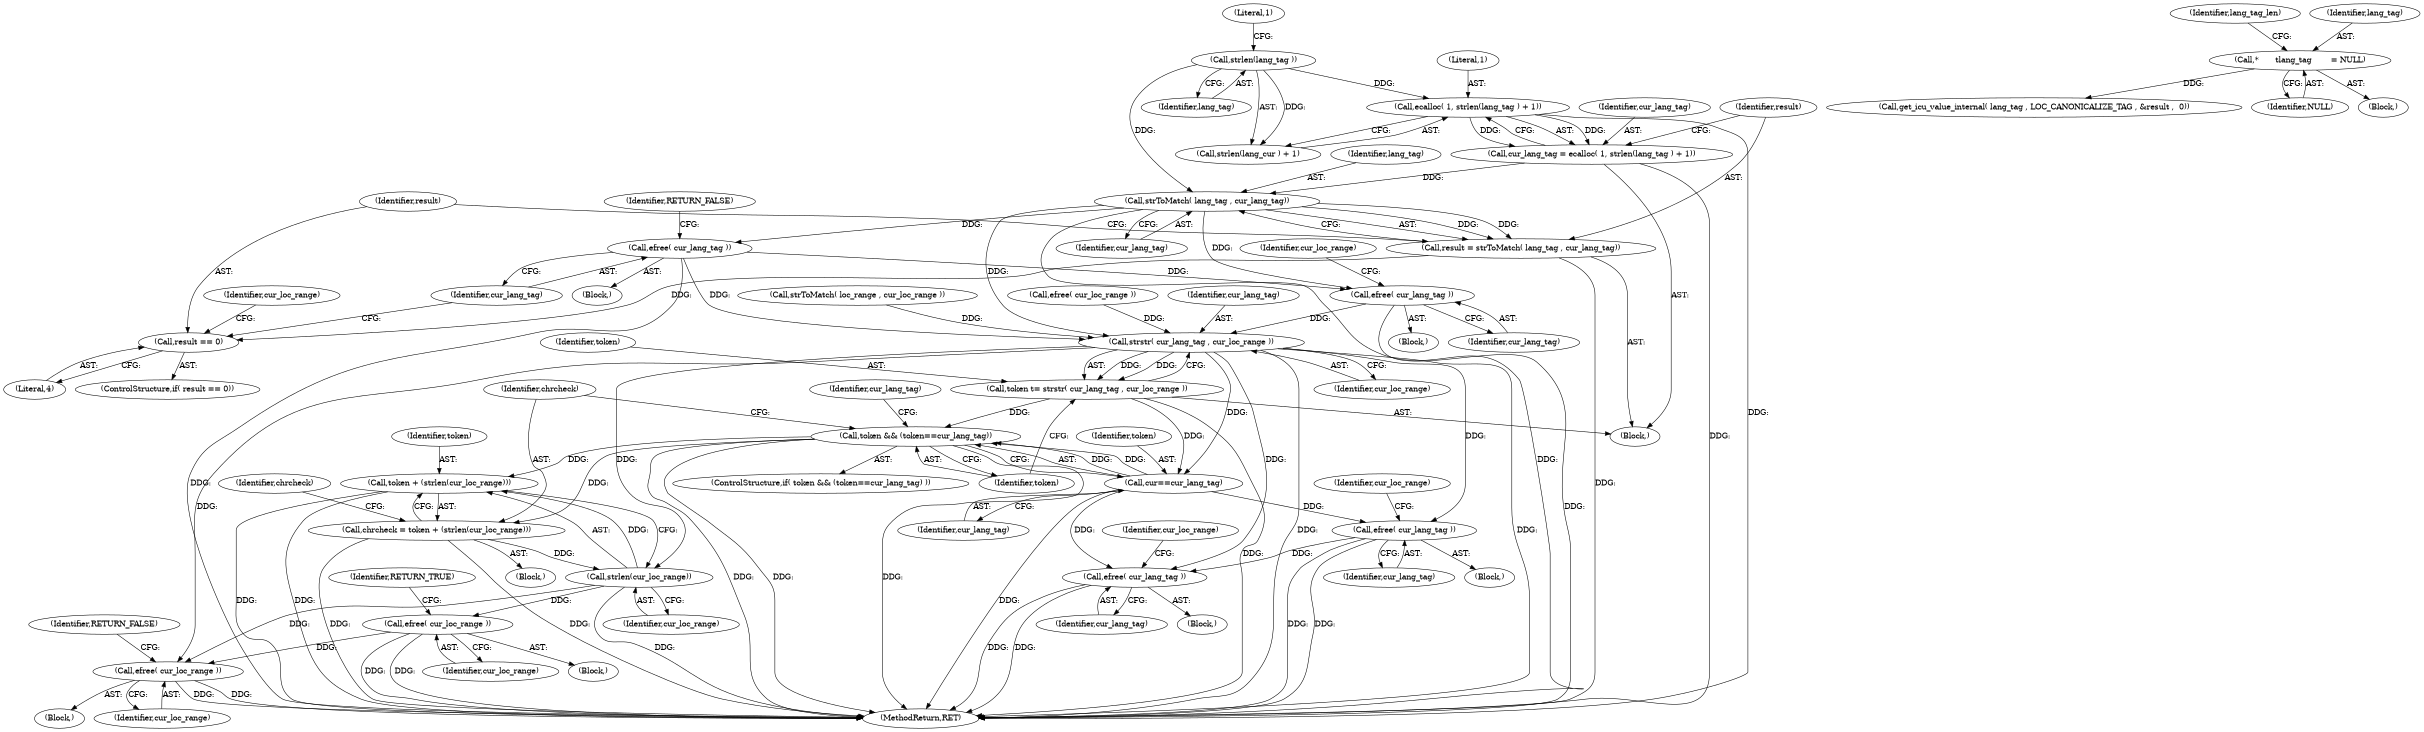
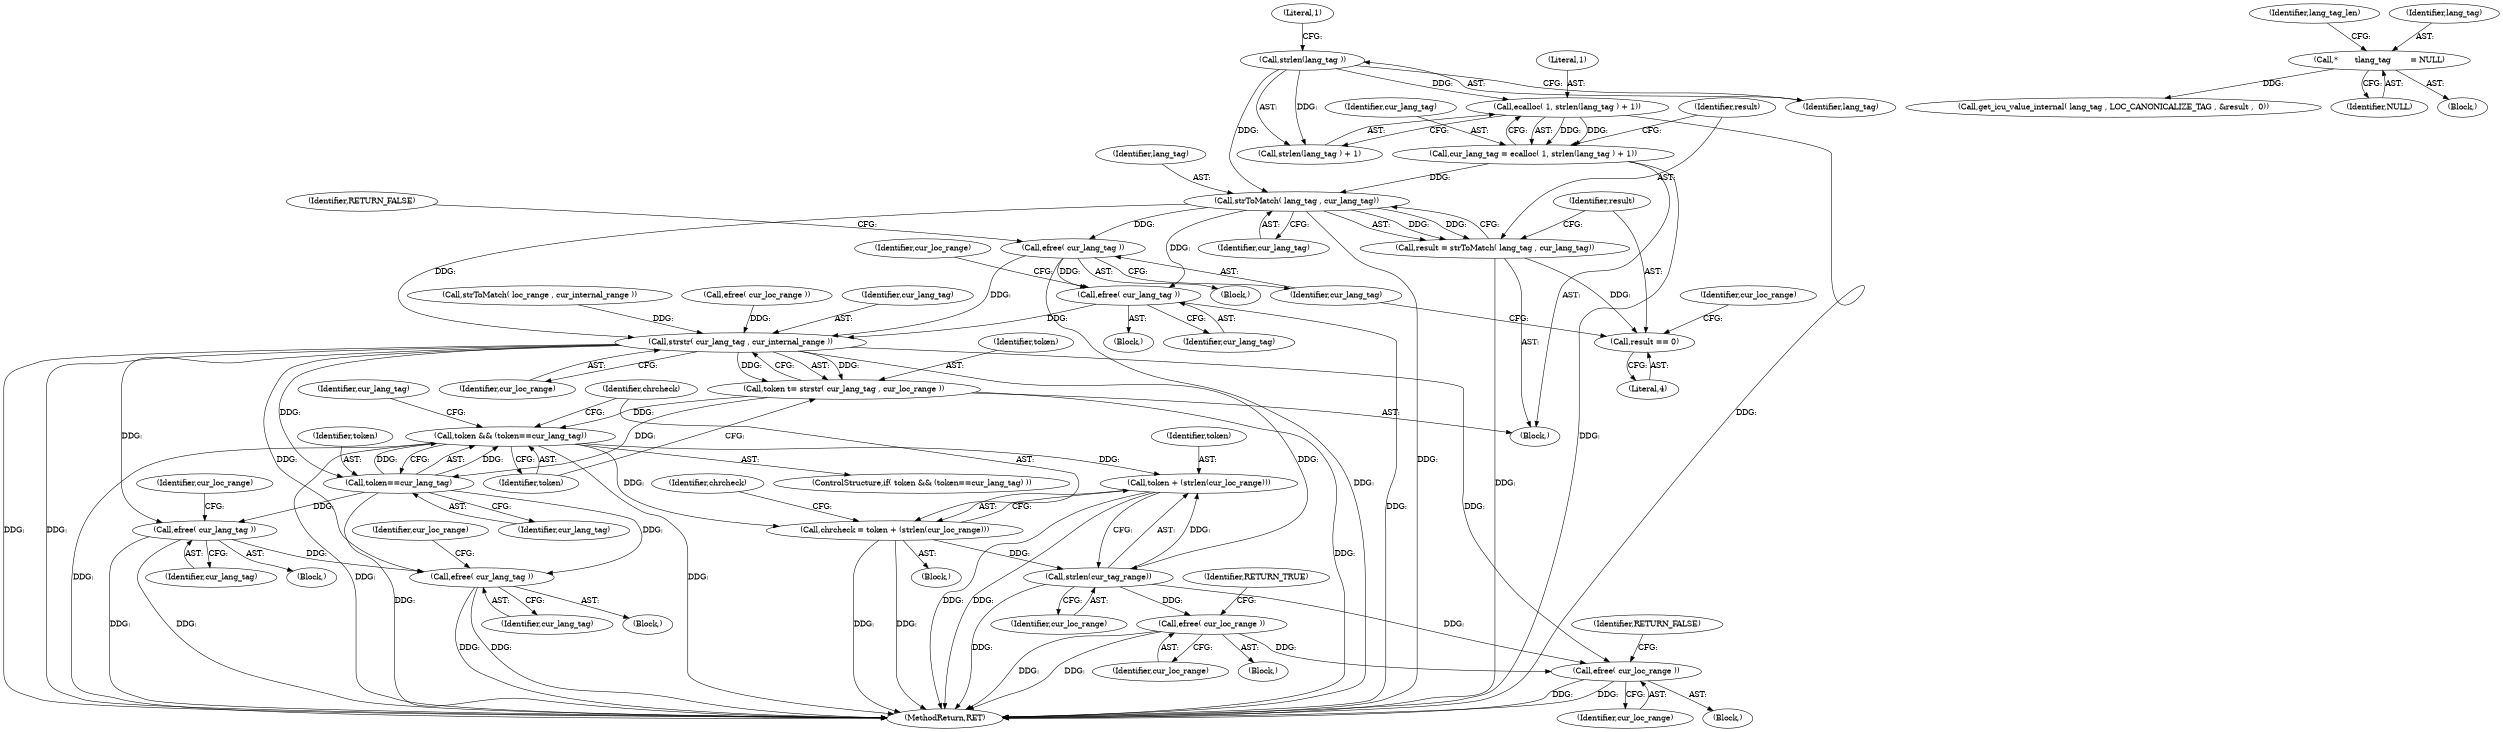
node "(Call,strlen(lang_cur ) + 1)": label "(Call,strlen(lang_cur ) + 1)" -> "(Call,strlen(lang_tag ) + 1)"
node "(Call,strToMatch( loc_range , cur_loc_range ))": label "(Call,strToMatch( loc_range , cur_loc_range ))" -> "(Call,strToMatch( loc_range , cur_internal_range ))"
node "(Call,strstr( cur_lang_tag , cur_loc_range ))": label "(Call,strstr( cur_lang_tag , cur_loc_range ))" -> "(Call,strstr( cur_lang_tag , cur_internal_range ))"
node "(ControlStructure,if( result == 0))": removed
node "(Call,cur==cur_lang_tag)": label "(Call,cur==cur_lang_tag)" -> "(Call,token==cur_lang_tag)"
node "(Call,strlen(cur_loc_range))": label "(Call,strlen(cur_loc_range))" -> "(Call,strlen(cur_tag_range))"
